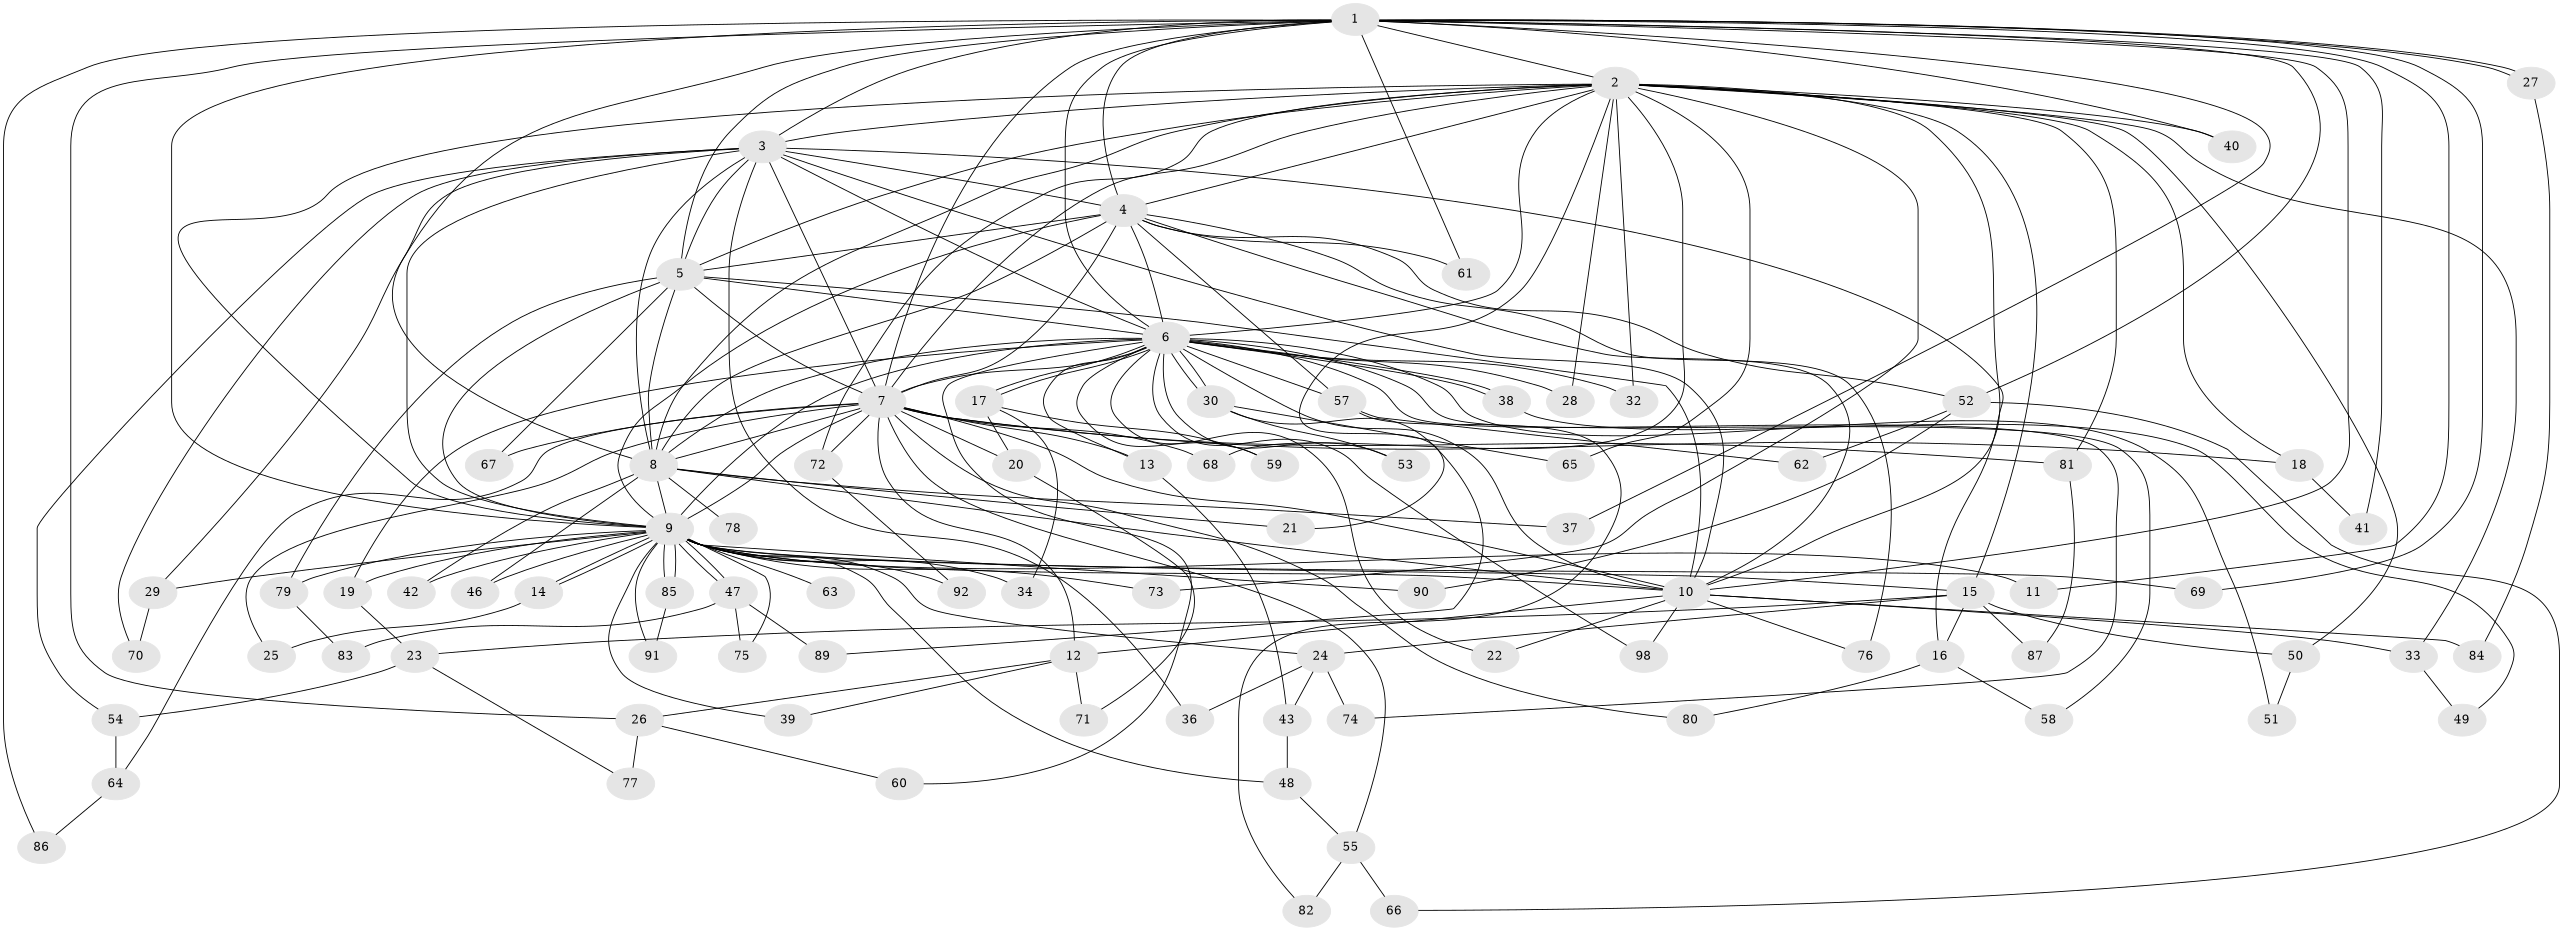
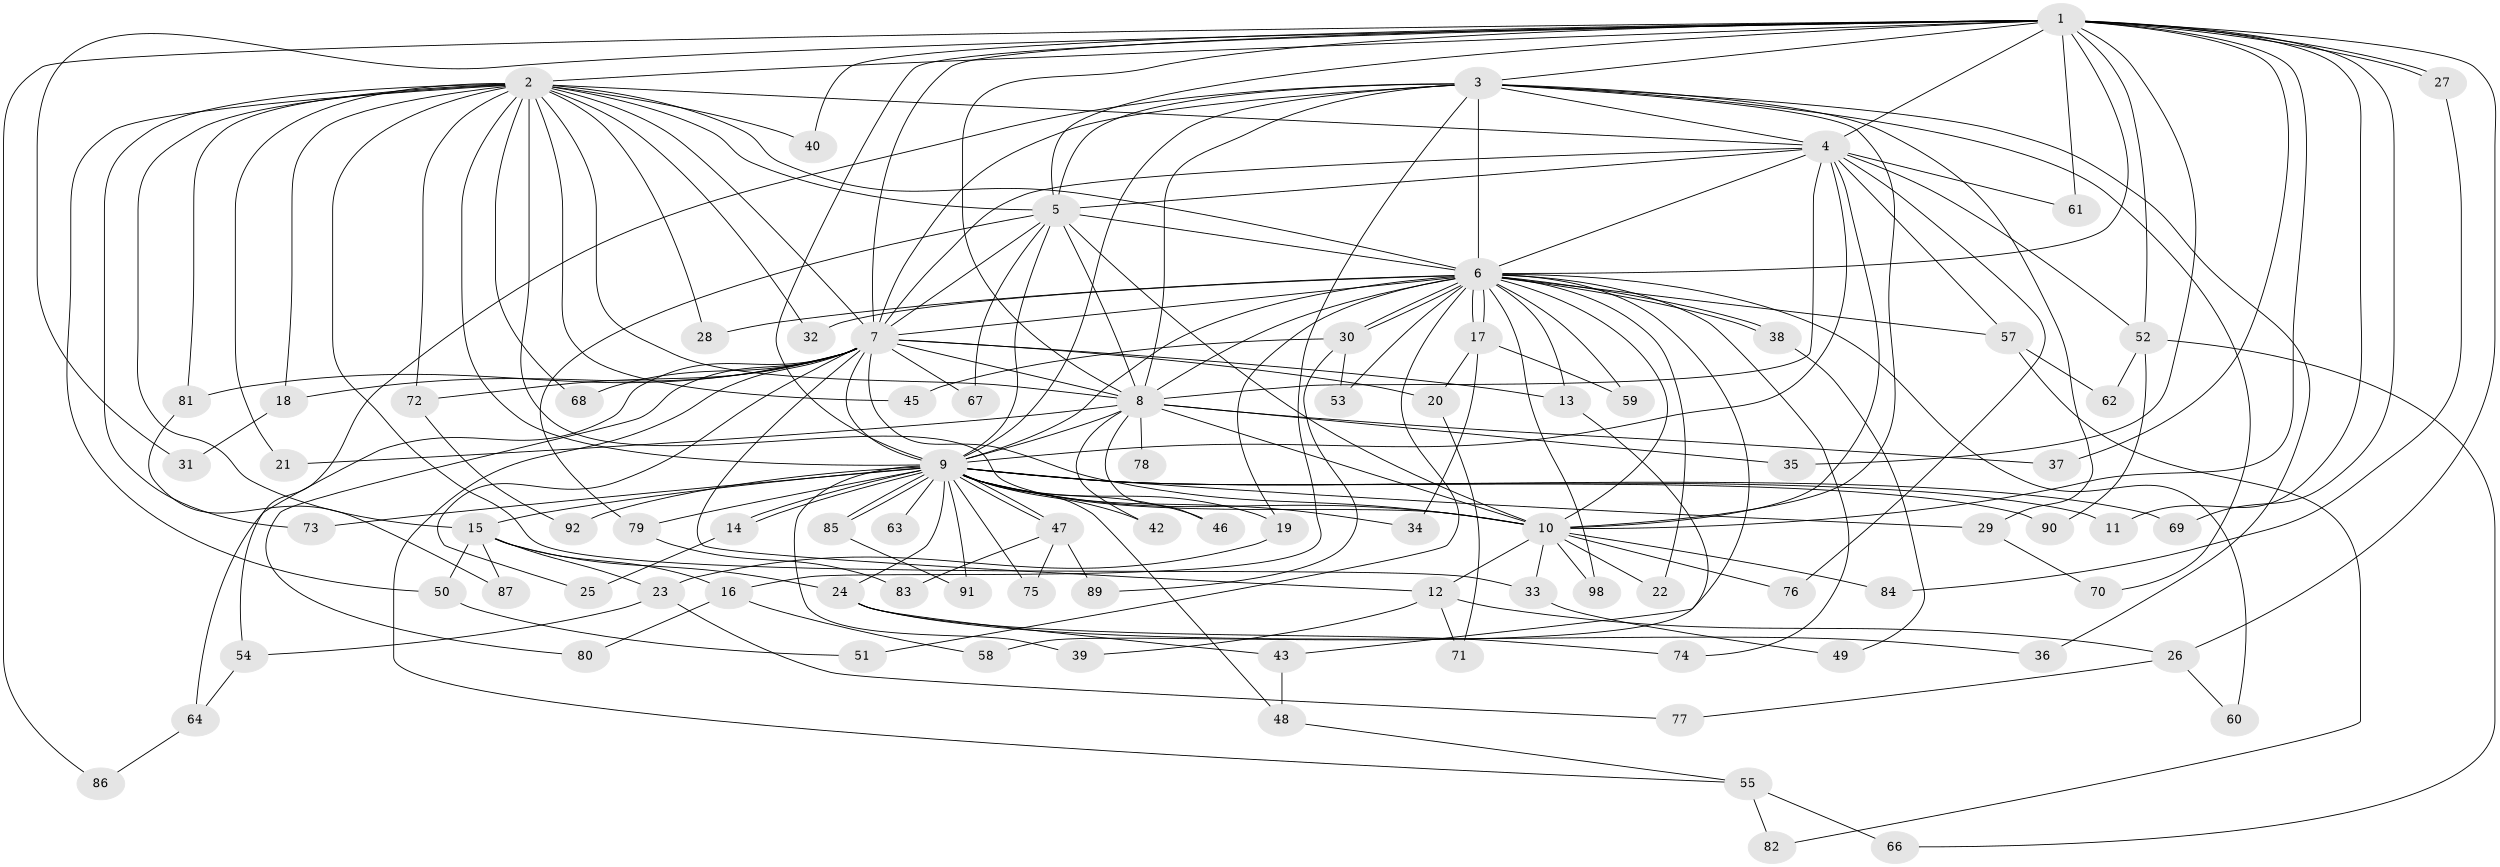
edge "2" -- "3": removed
node "65": label "65" -> "45"
node "35": added
node "41": label "41" -> "31"
